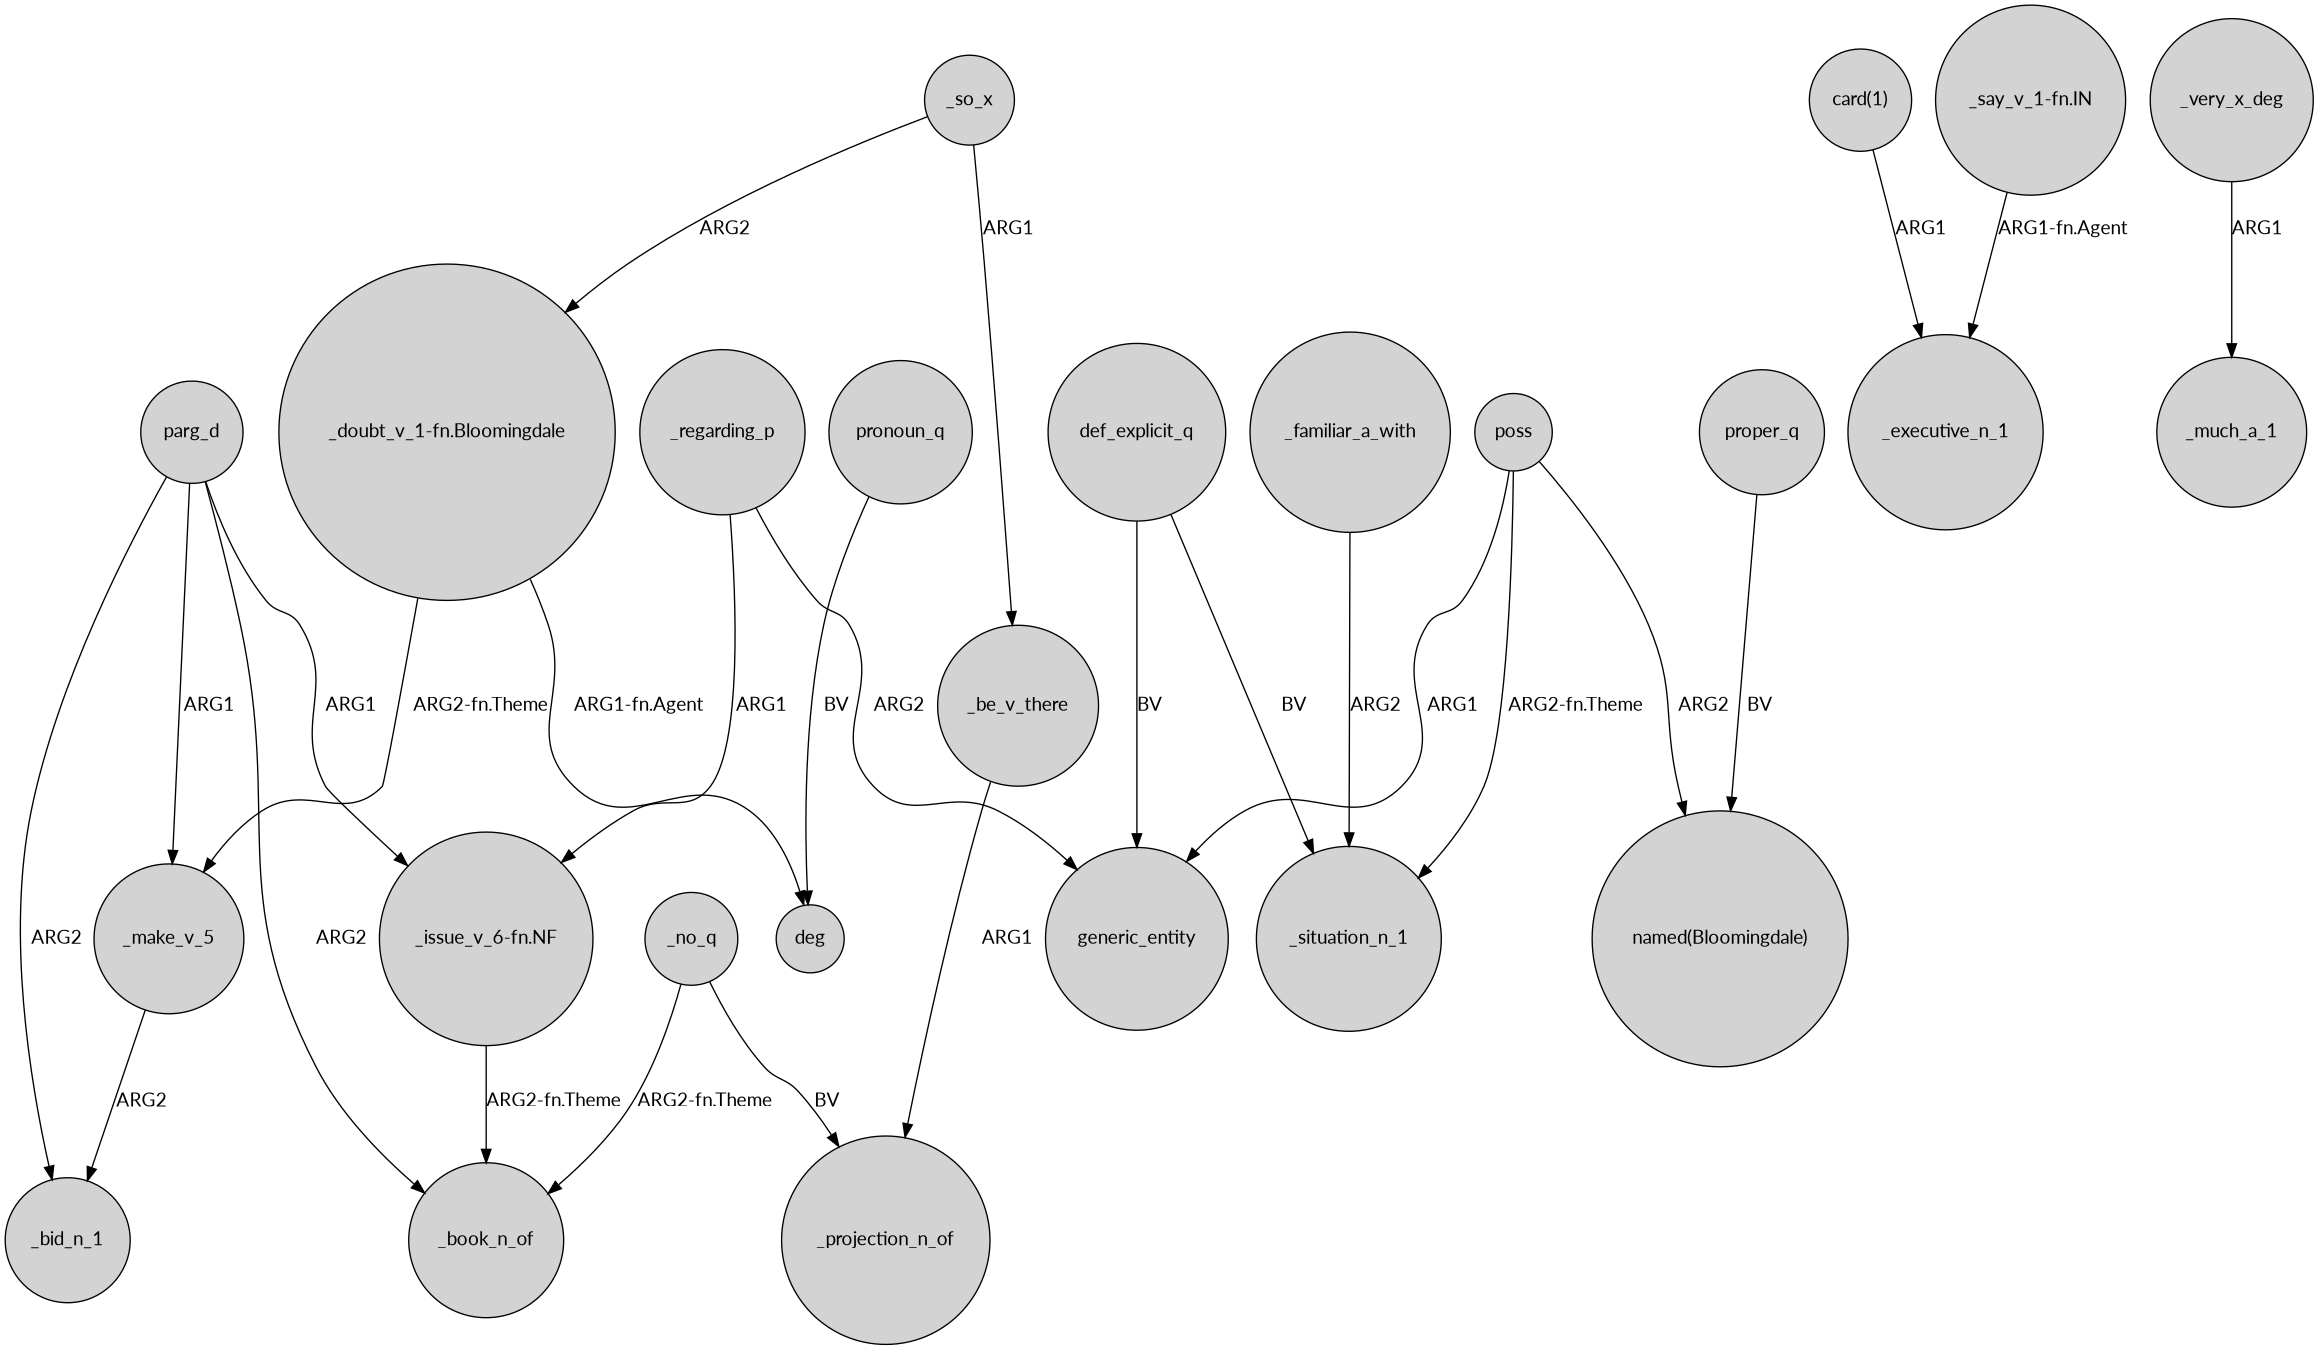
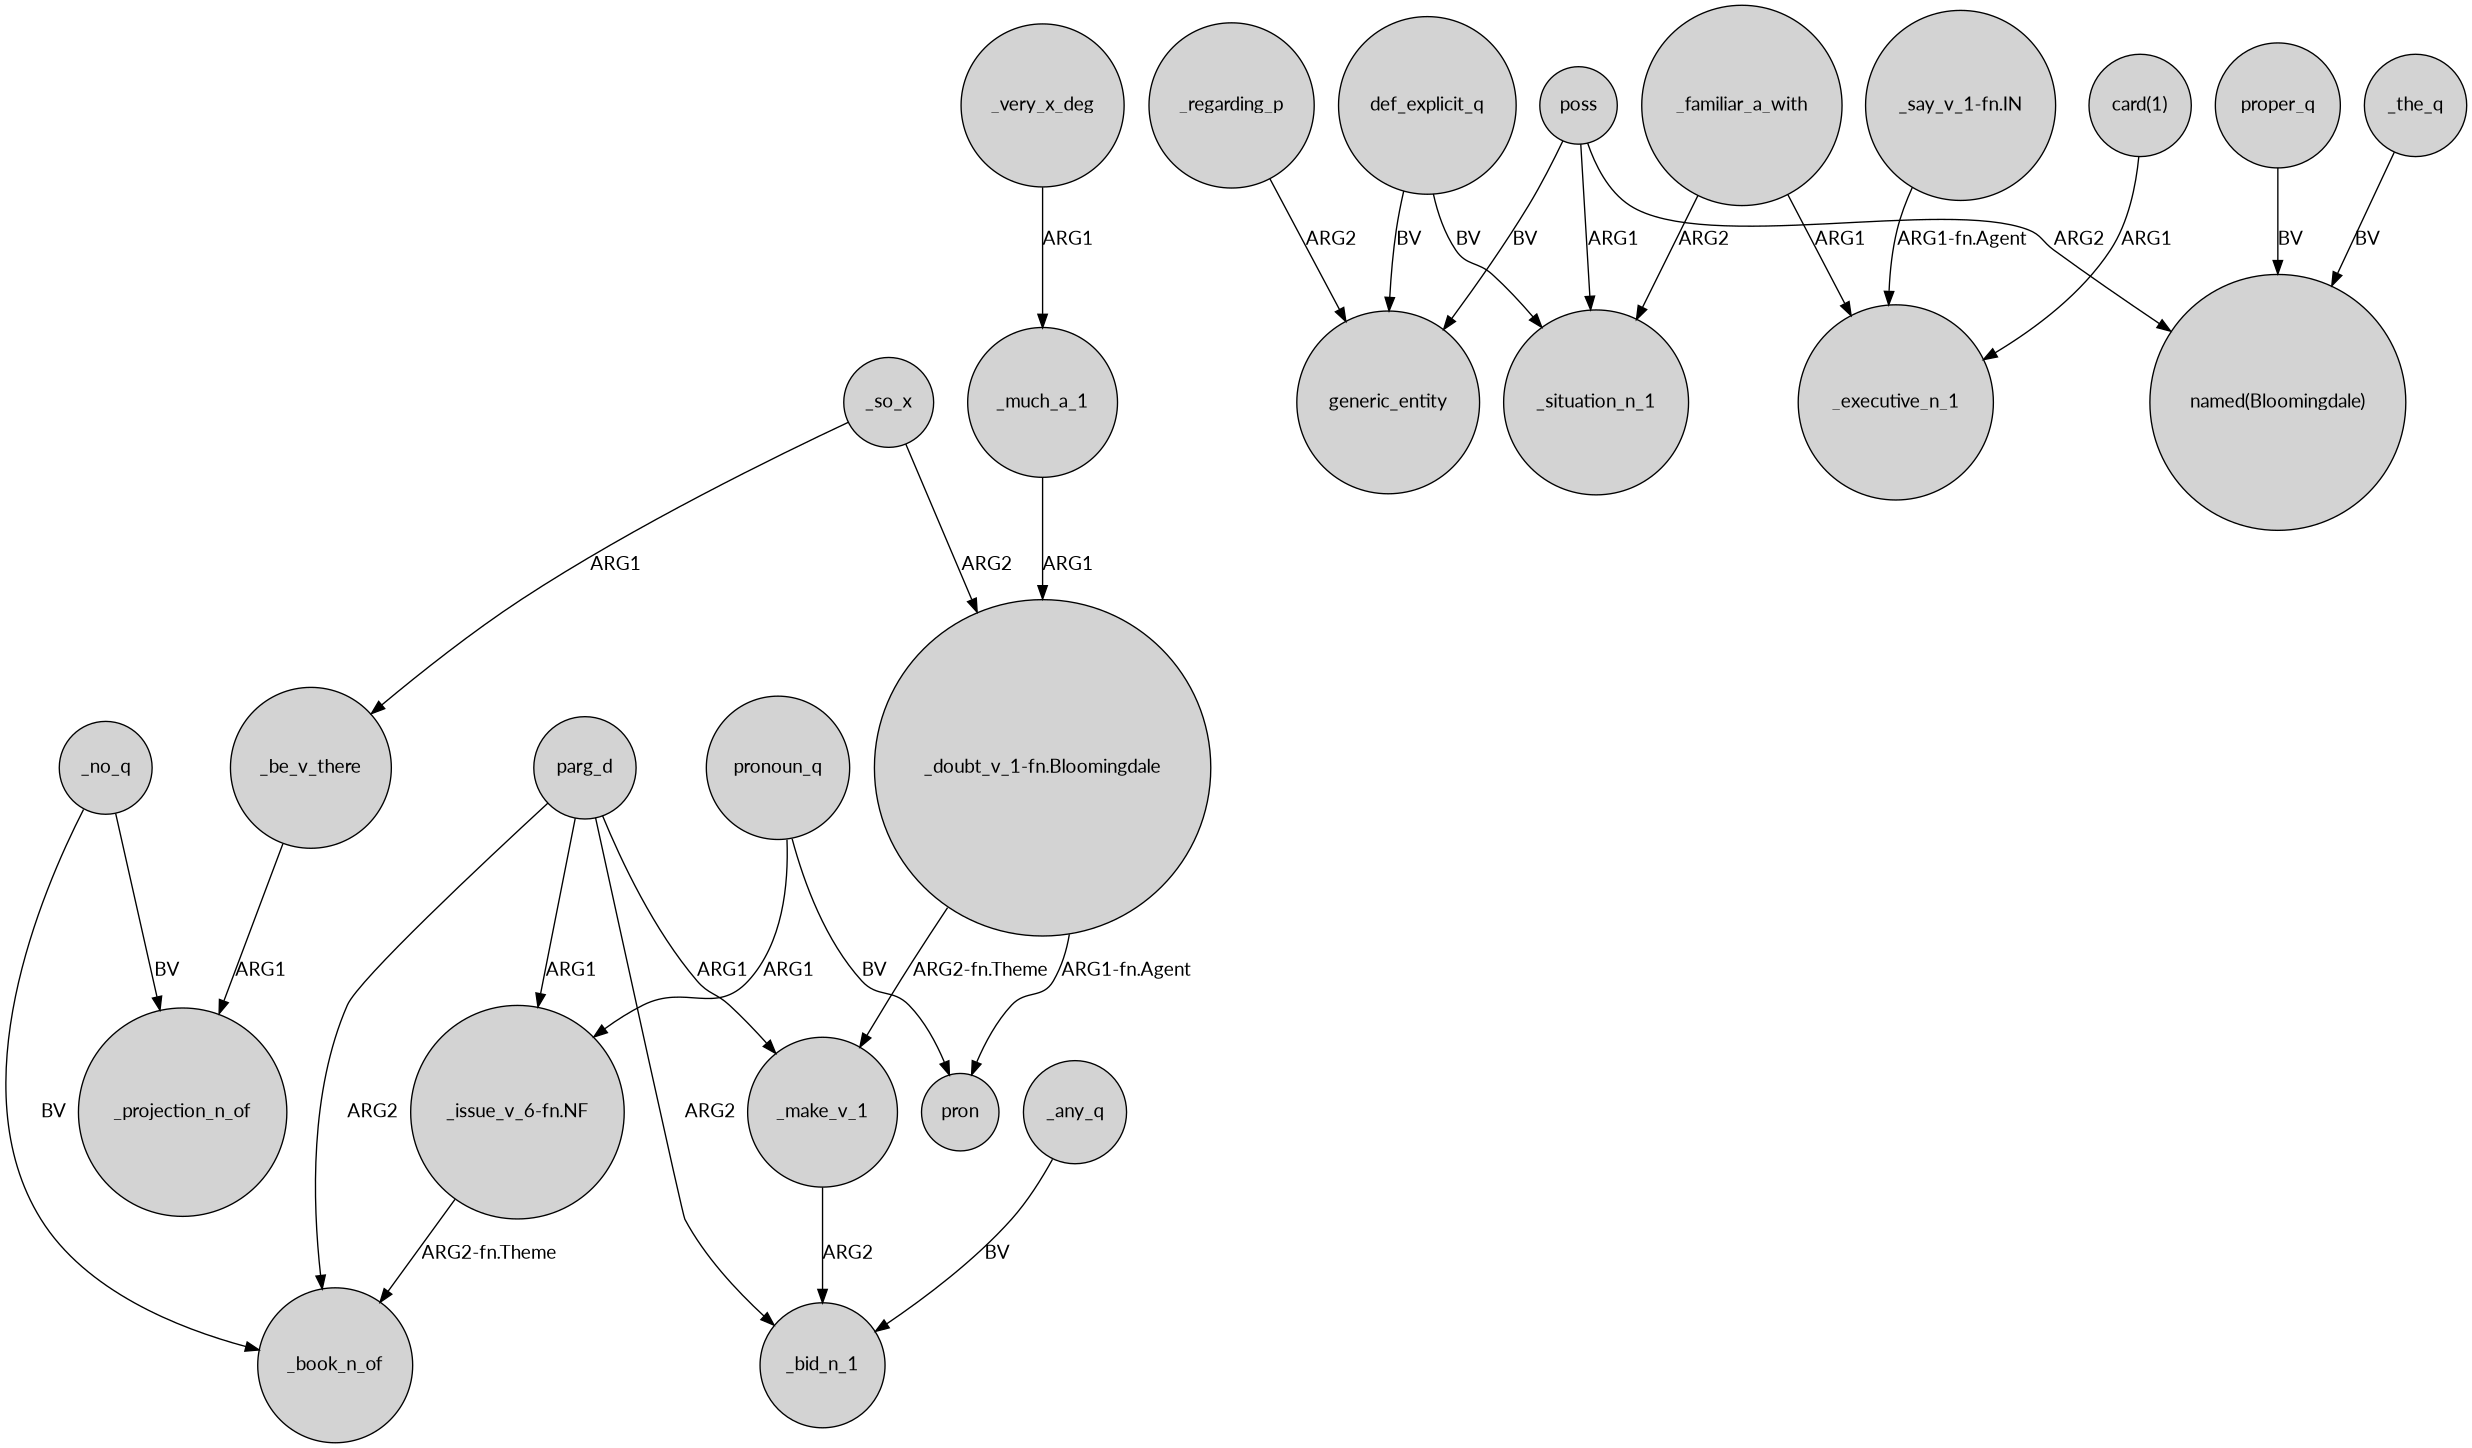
node "_the_q": added
edge "_familiar_a_with" -> "_executive_n_1": added, label "ARG1"
edge "_much_a_1" -> "_doubt_v_1-fn.Bloomingdale": added, label "ARG1"
edge "poss" -> "generic_entity": label "ARG1" -> "BV"
edge "poss" -> "_situation_n_1": label "ARG2-fn.Theme" -> "ARG1"
edge "_regarding_p" -> "_issue_v_6-fn.NF": now "pronoun_q" -> "_issue_v_6-fn.NF"
node "_make_v_5": label "_make_v_5" -> "_make_v_1"
node "deg": label "deg" -> "pron"
edge "_no_q" -> "_book_n_of": label "ARG2-fn.Theme" -> "BV"
node "_any_q": added
